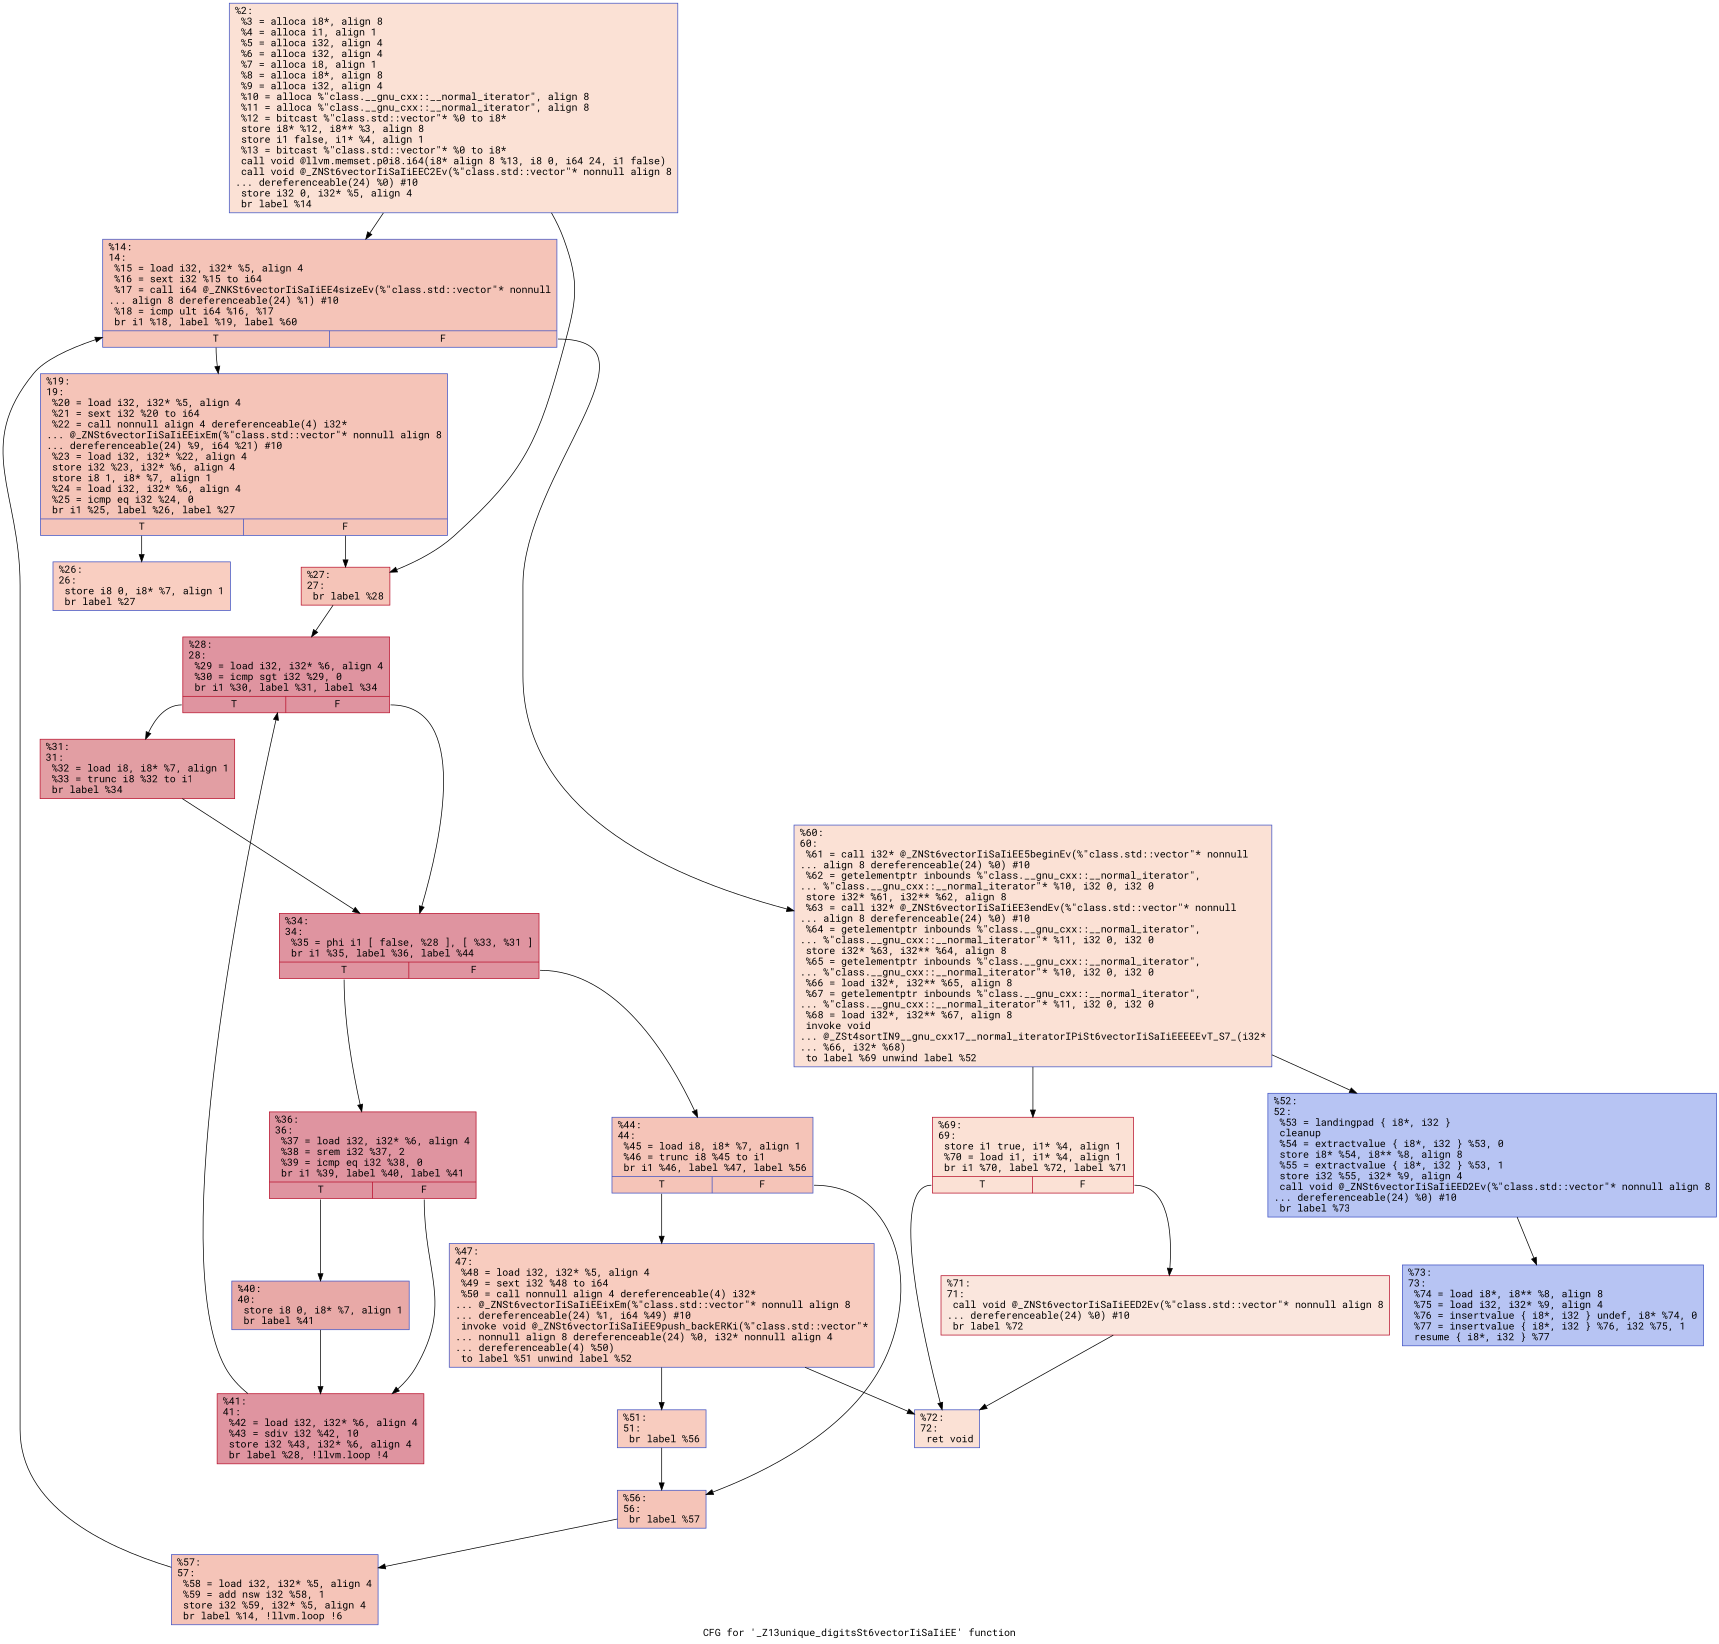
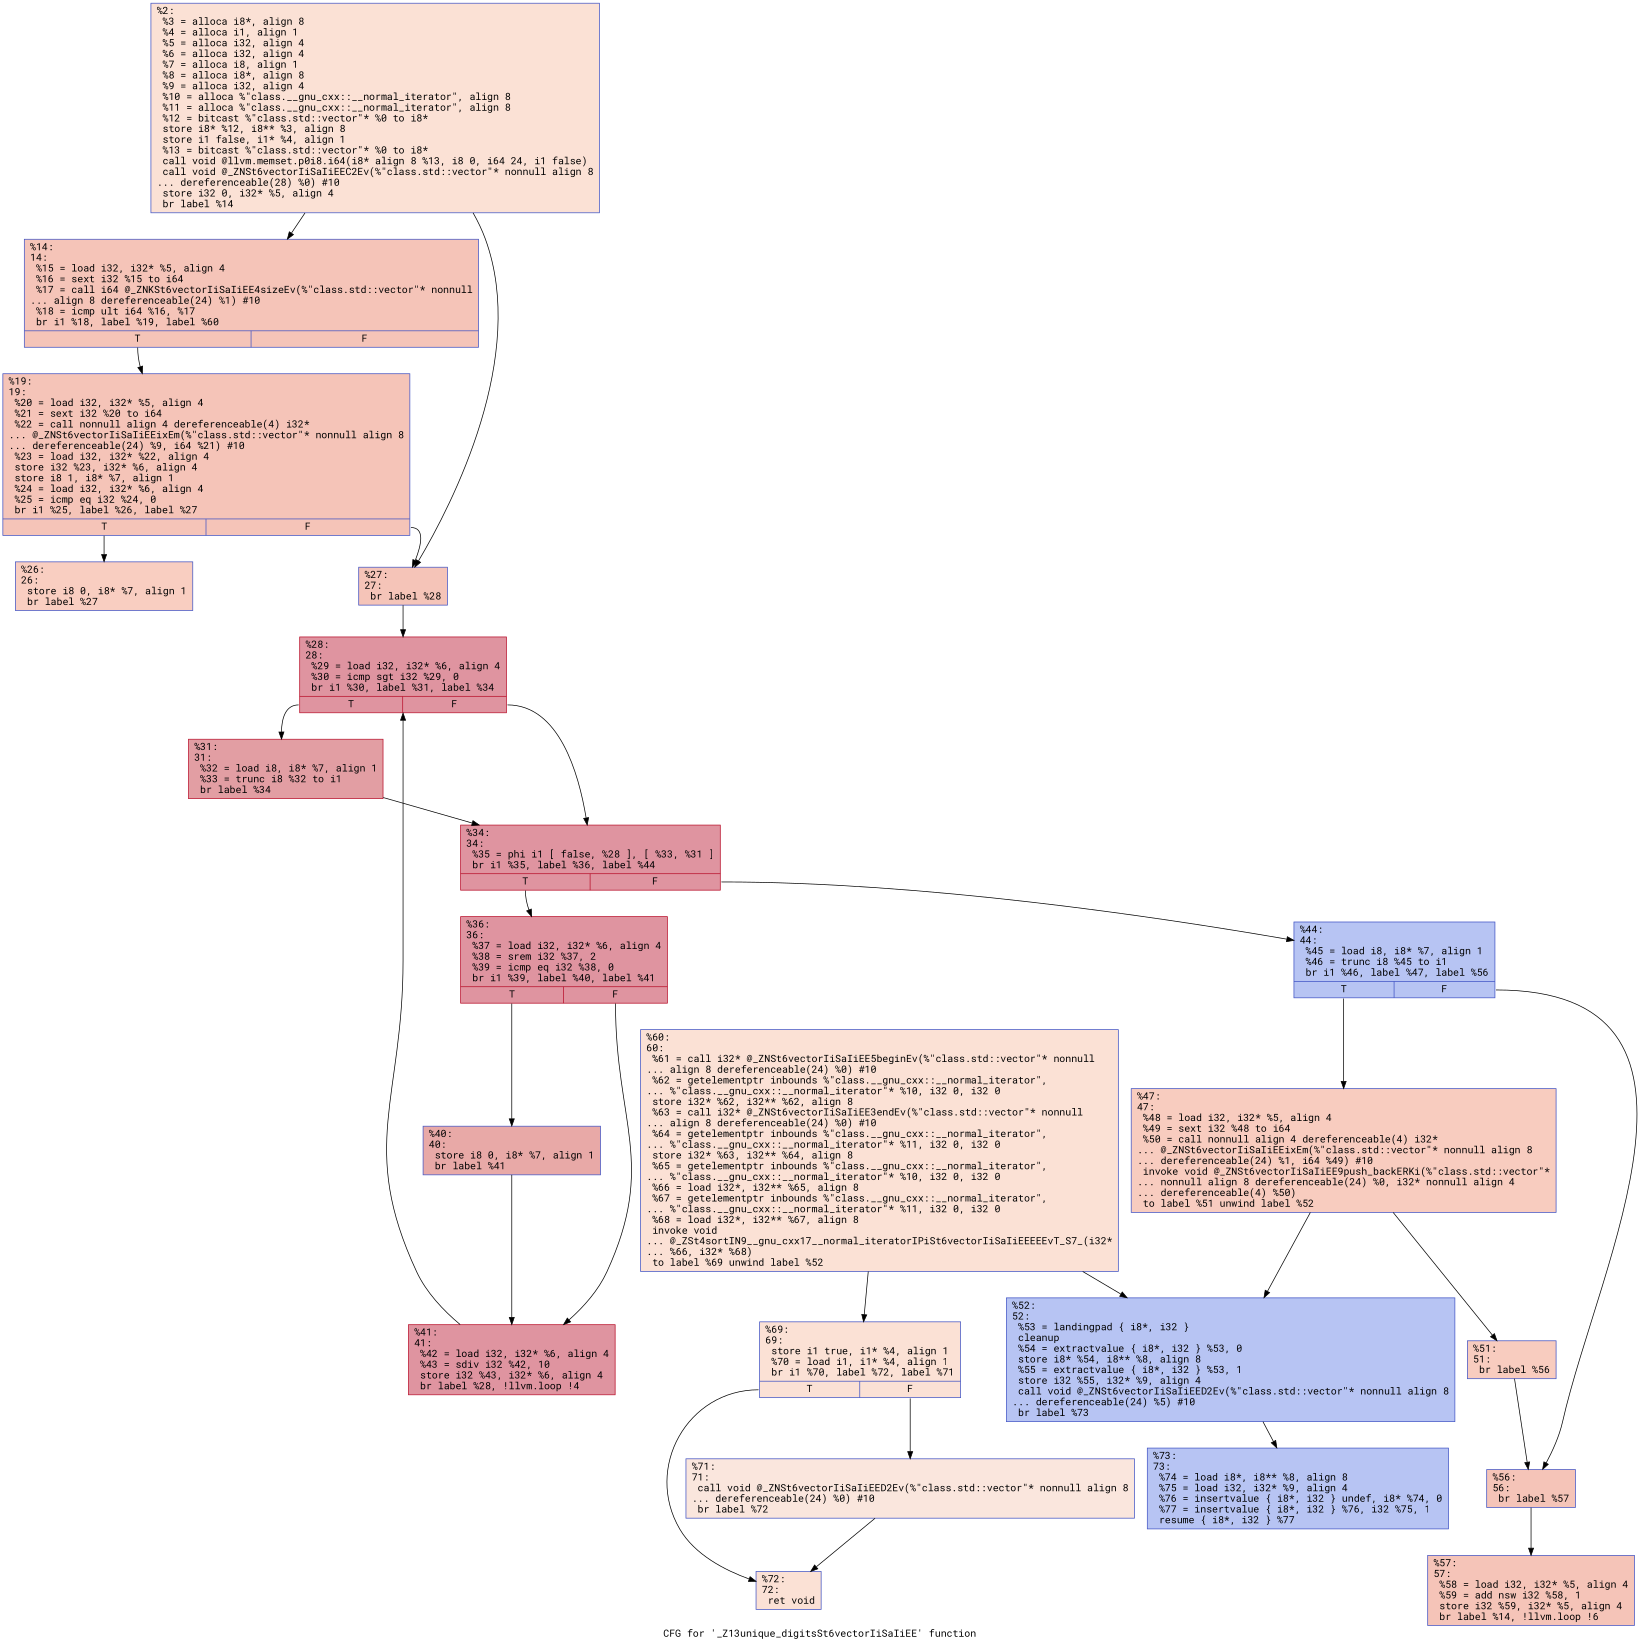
node "%2:": text "... dereferenceable(24) %0) #10" -> "... dereferenceable(28) %0) #10"
node "%27:": color #b70d28ff -> #3d50c3ff
edge "%14:" -> "%60:": removed
node "%60:": text "store i32* %61, i32** %62, align 8" -> "store i32* %62, i32** %62, align 8"
edge "%57:" -> "%14:": removed
node "%44:": fillcolor #e97a5f70 -> #5b7ae570
node "%69:": color #b70d28ff -> #3d50c3ff
node "%52:": text "... dereferenceable(24) %0) #10" -> "... dereferenceable(24) %5) #10"
node "%71:": color #b70d28ff -> #3d50c3ff
edge "%47:" -> "%72:": now "%47:" -> "%52:"
